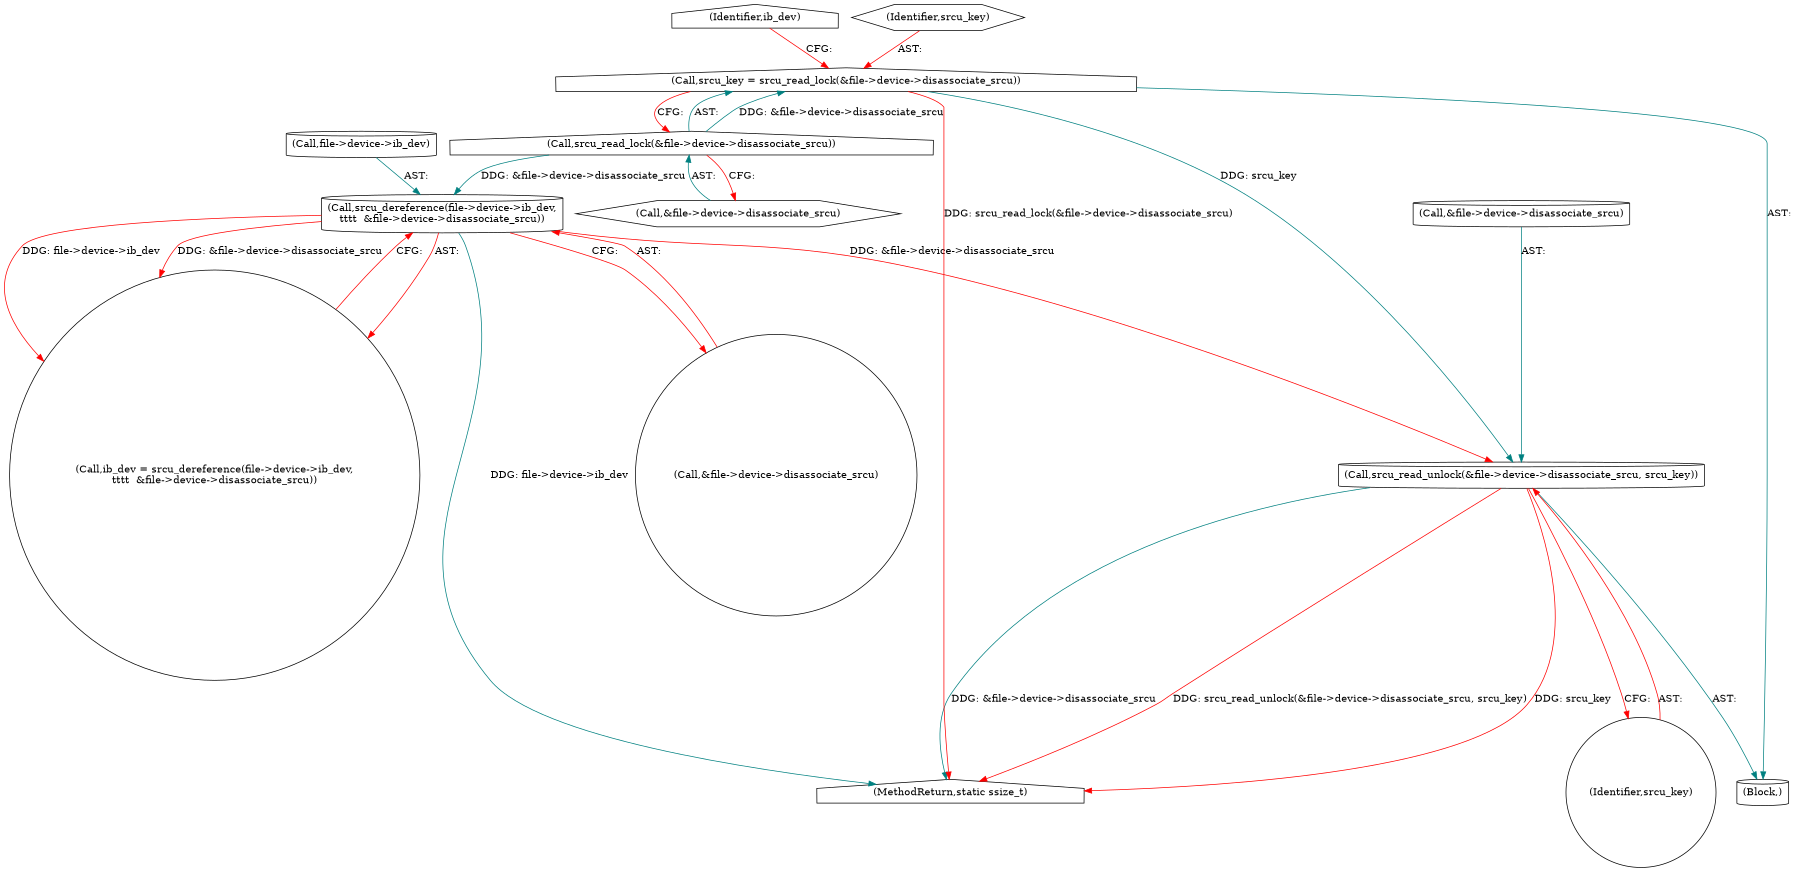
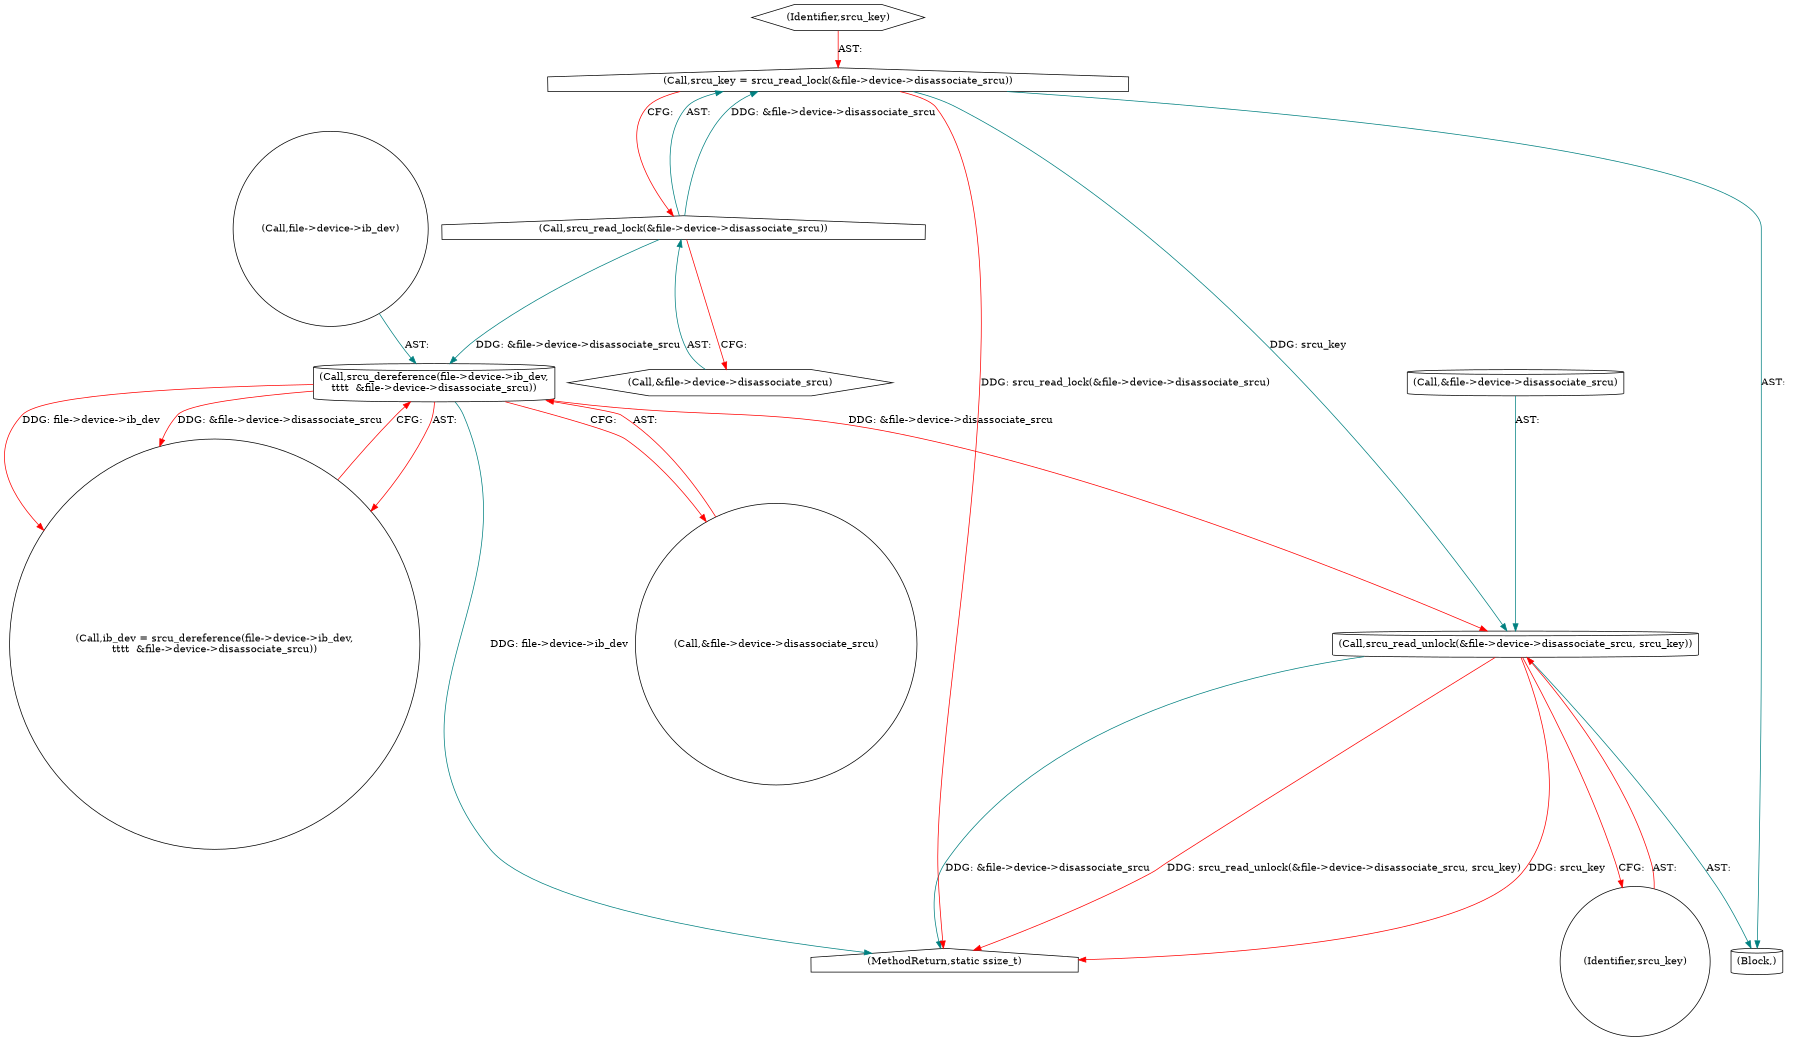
node "(Identifier,ib_dev)": removed
node "(Call,file->device->ib_dev)": shape cylinder -> circle
